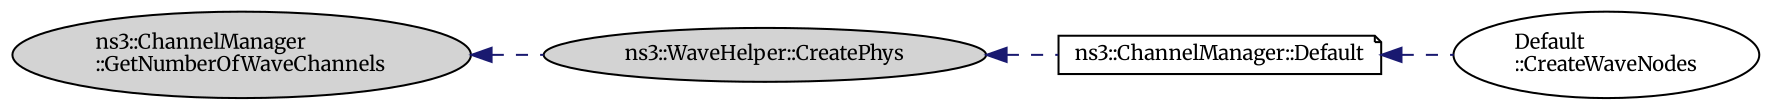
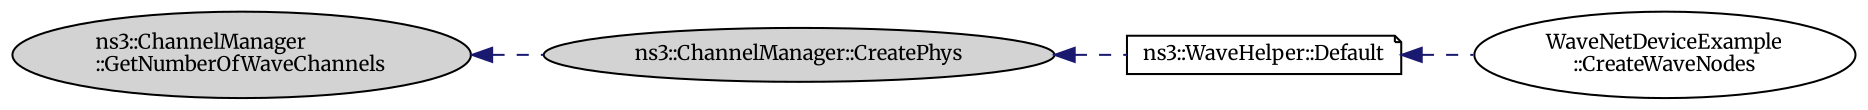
node "ns3::WaveHelper::CreatePhys": label "ns3::WaveHelper::CreatePhys" -> "ns3::ChannelManager::CreatePhys"
node "ns3::ChannelManager::Default": label "ns3::ChannelManager::Default" -> "ns3::WaveHelper::Default"
node "Default ::CreateWaveNodes": label "Default ::CreateWaveNodes" -> "WaveNetDeviceExample ::CreateWaveNodes"
